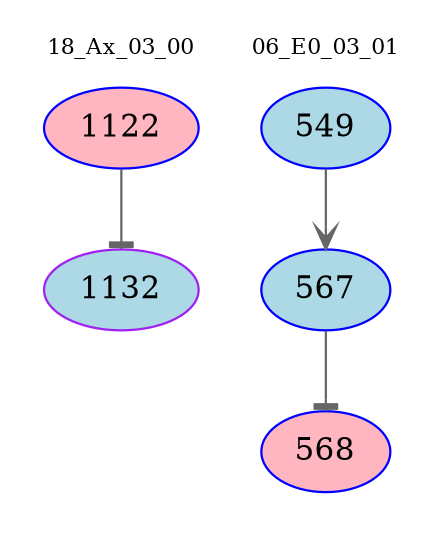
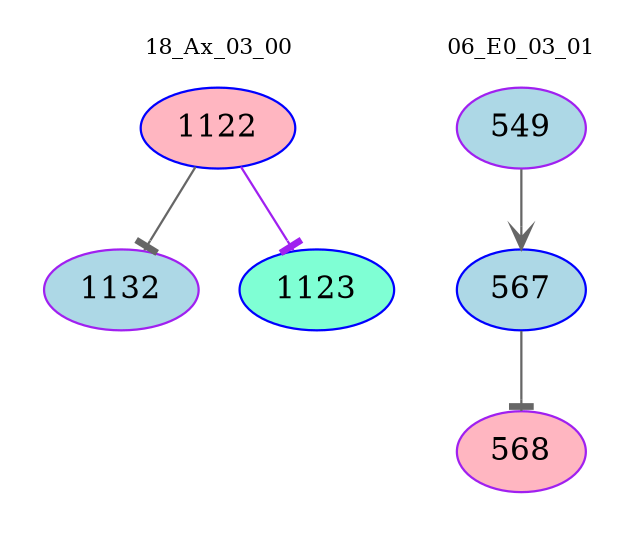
node "549": color blue -> purple
node "1123": added
node "568": color blue -> purple
